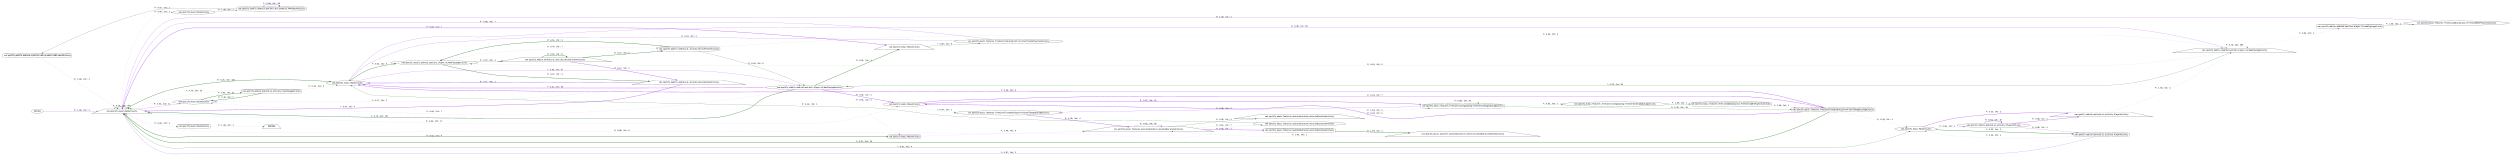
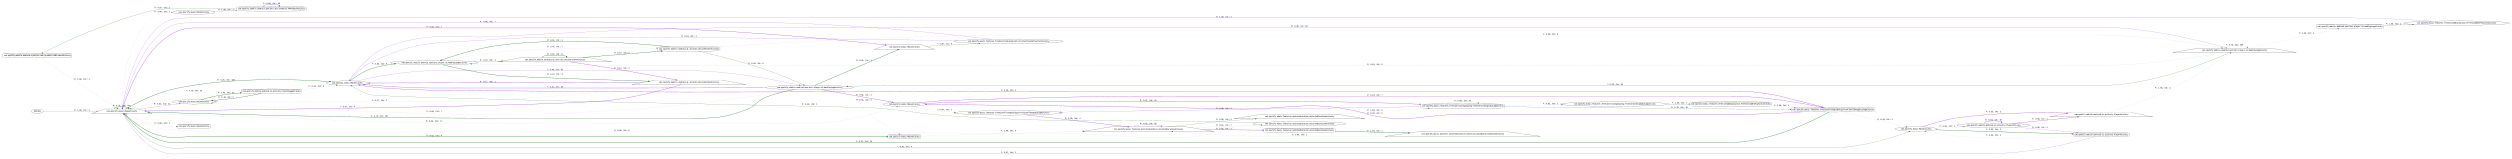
node "TERMINAL": removed
